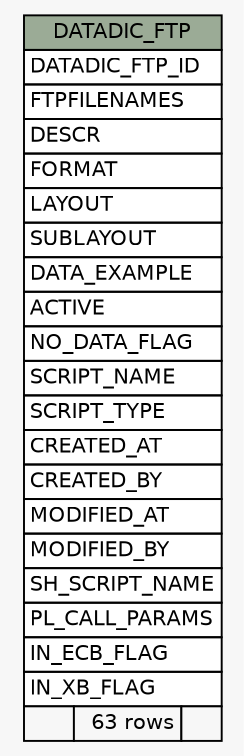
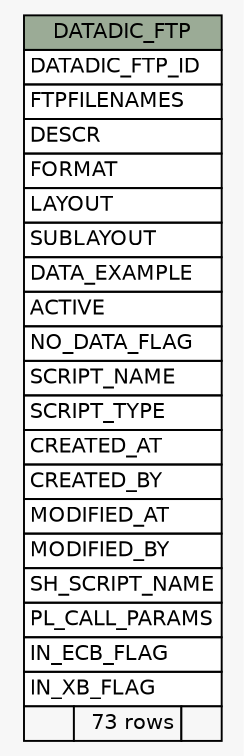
node "DATADIC_FTP": text "63 rows" -> "73 rows"
